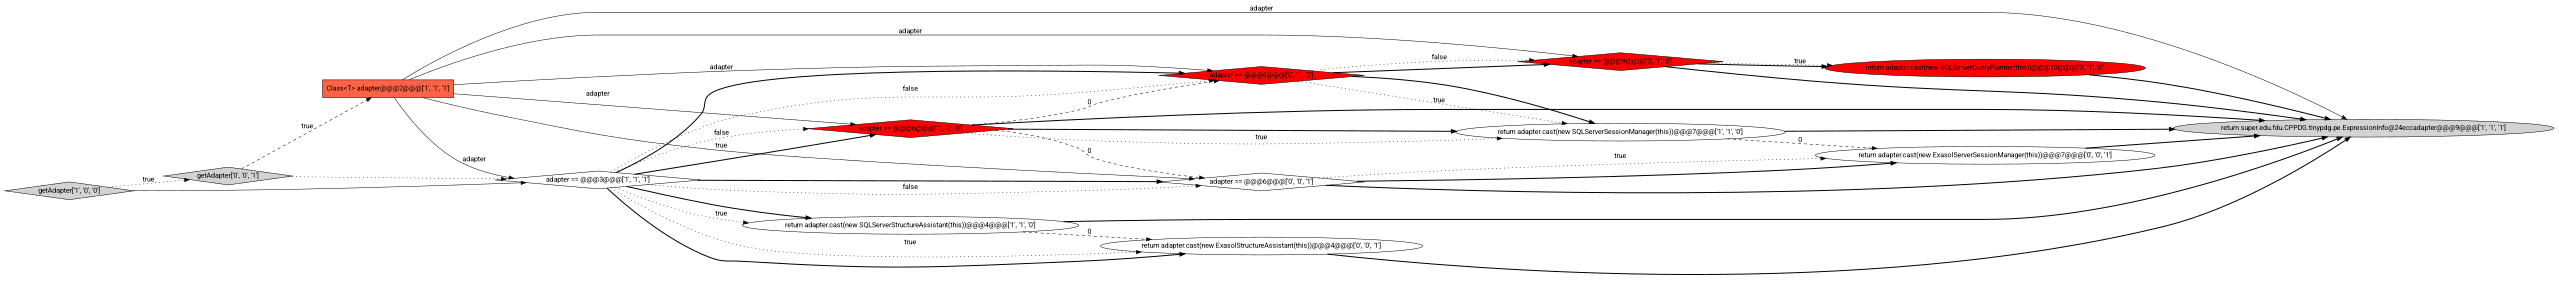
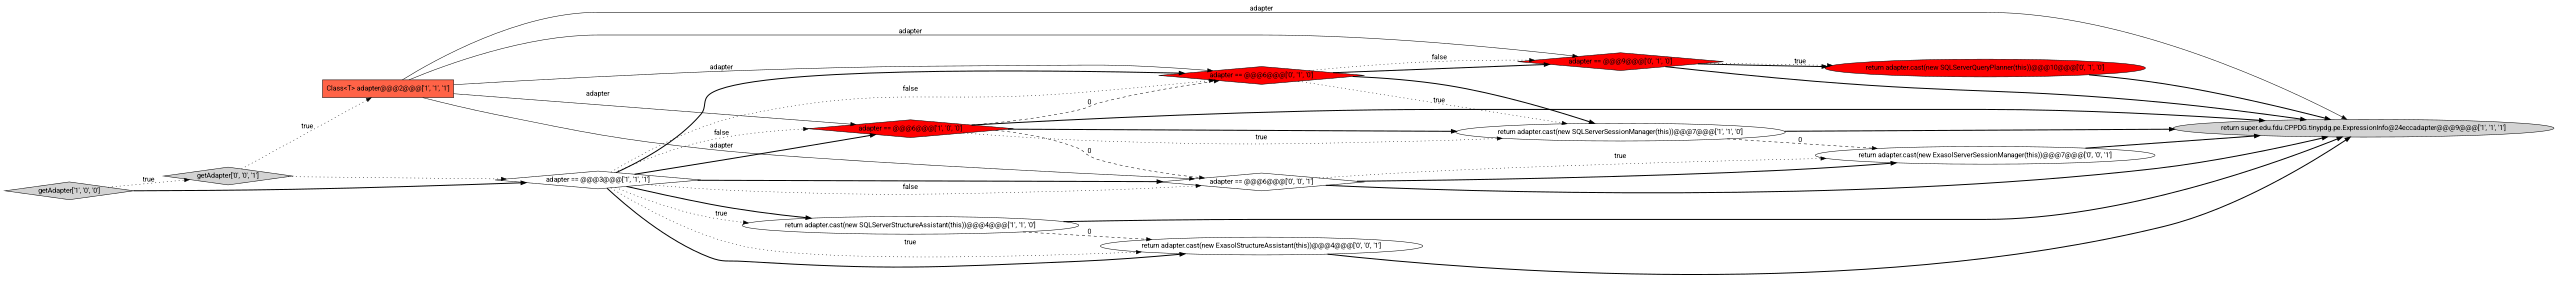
edge "getAdapter['0', '0', '1']" -> "Class<T> adapter@@@2@@@['1', '1', '1']": style dashed -> dotted
edge "Class<T> adapter@@@2@@@['1', '1', '1']" -> "adapter == @@@6@@@['0', '0', '1']": label "true" -> "adapter"
edge "Class<T> adapter@@@2@@@['1', '1', '1']" -> "adapter == @@@3@@@['1', '1', '1']": removed, label "adapter"
edge "getAdapter['1', '0', '0']" -> "adapter == @@@3@@@['1', '1', '1']": style solid -> bold
